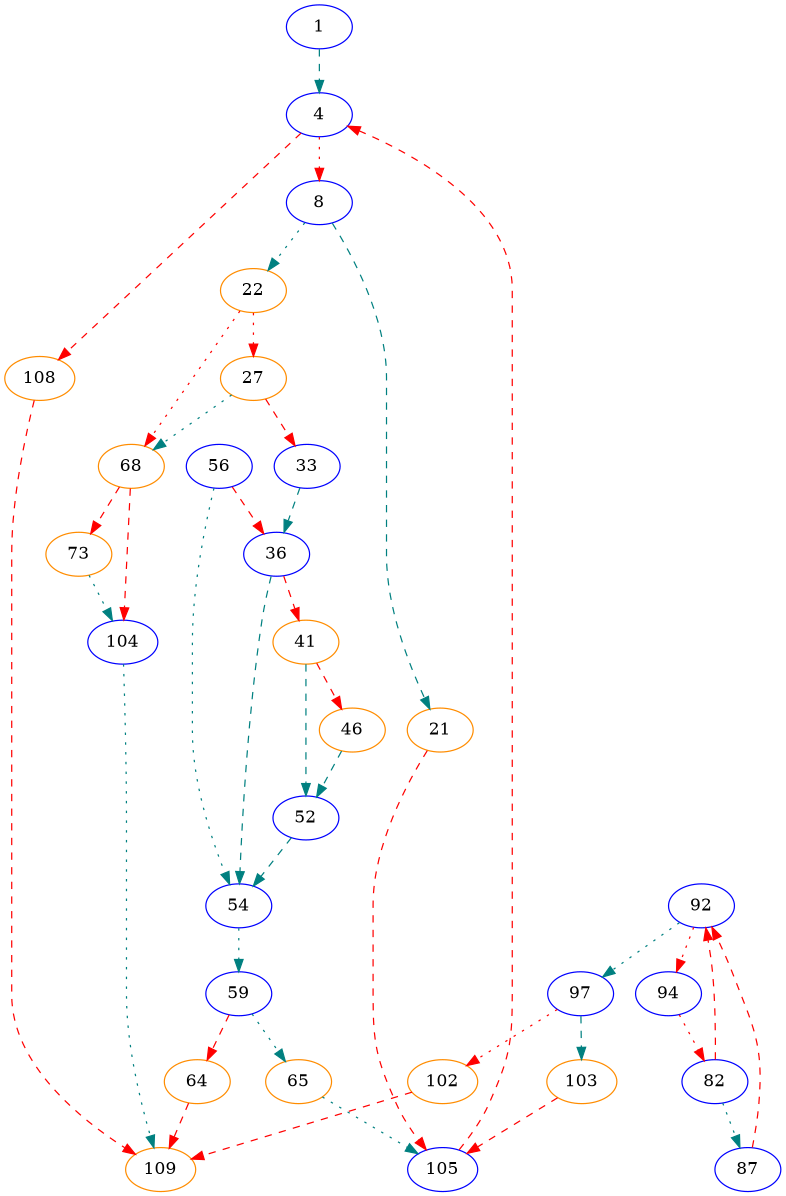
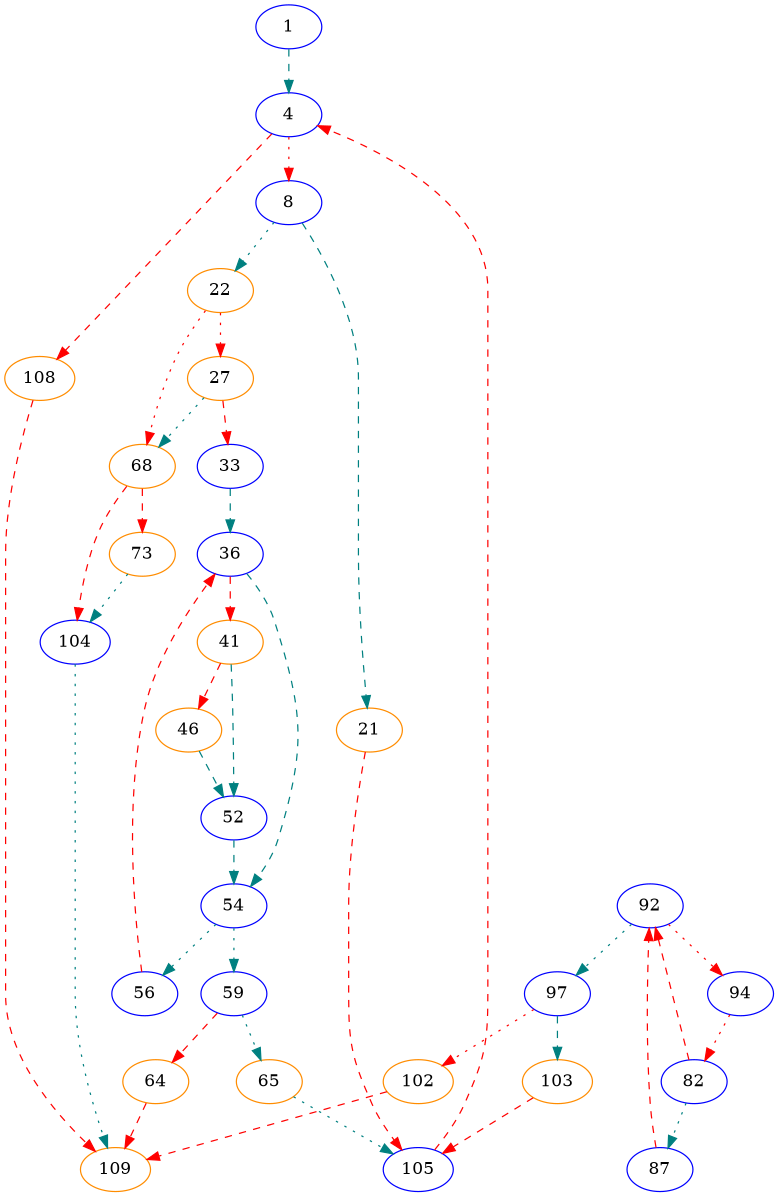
edge "56" -> "54": reversed
